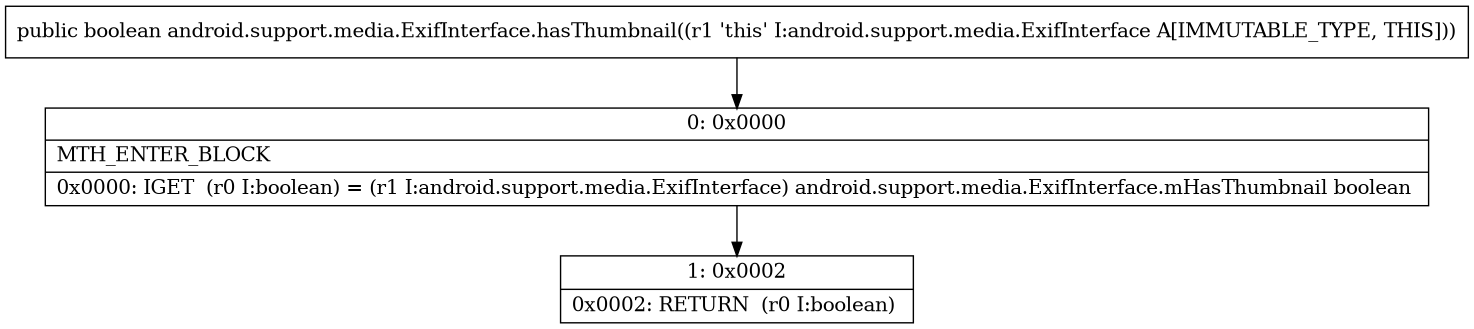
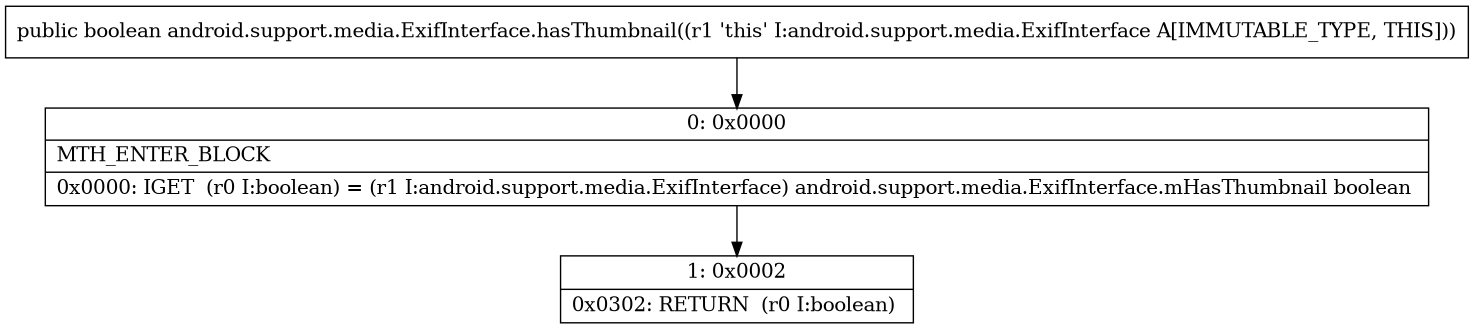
node "1: 0x0002": text "0x0002: RETURN  (r0 I:boolean)" -> "0x0302: RETURN  (r0 I:boolean)"
